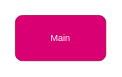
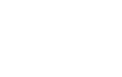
node "Main": removed
